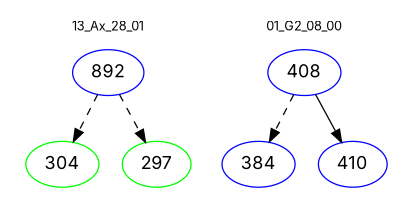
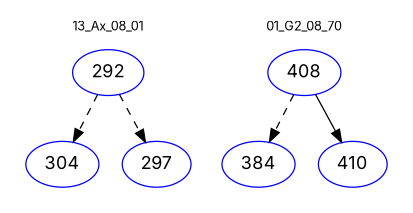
cluster "13_Ax_28_01": label "13_Ax_28_01" -> "13_Ax_08_01"
cluster "01_G2_08_00": label "01_G2_08_00" -> "01_G2_08_70"
node "892": label "892" -> "292"
node "304": color green -> blue
node "297": color green -> blue
